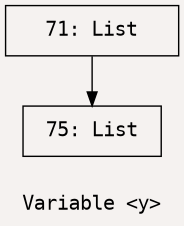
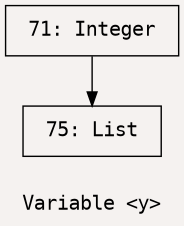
node "71: List": label "71: List" -> "71: Integer"
